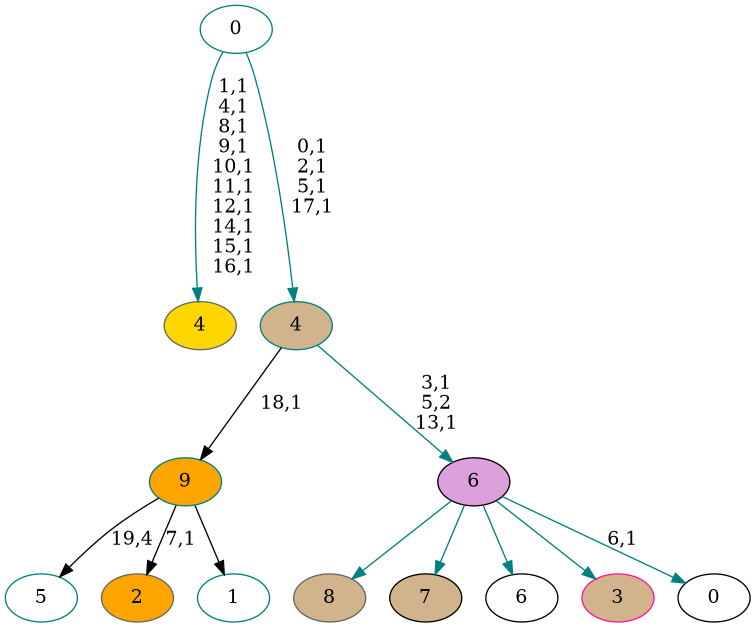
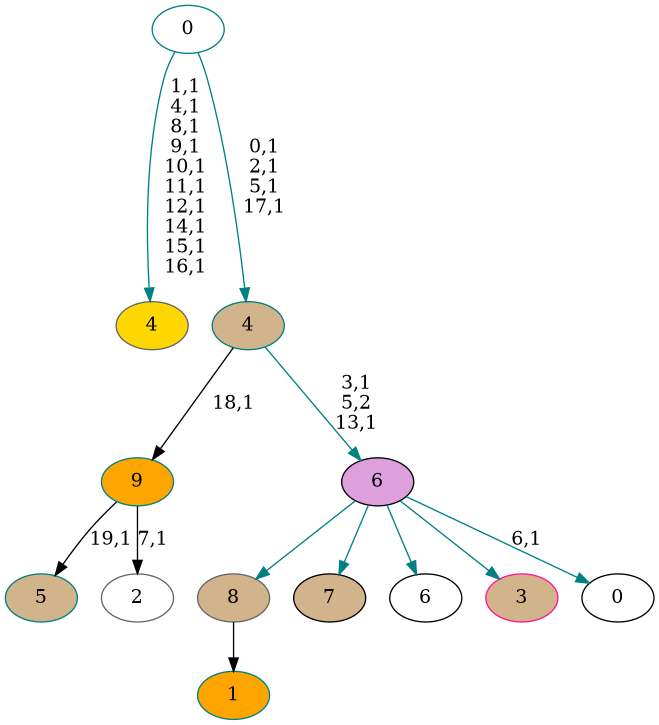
edge "9" -> "1": now "8" -> "1"
edge "9" -> "5": label "19,4" -> "19,1"
node "5": fillcolor white -> tan
node "2": fillcolor orange -> white
node "1": fillcolor white -> orange
